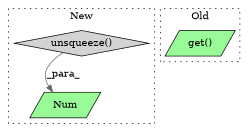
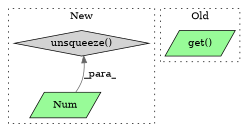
edge "unsqueeze()" -> "Num": reversed
